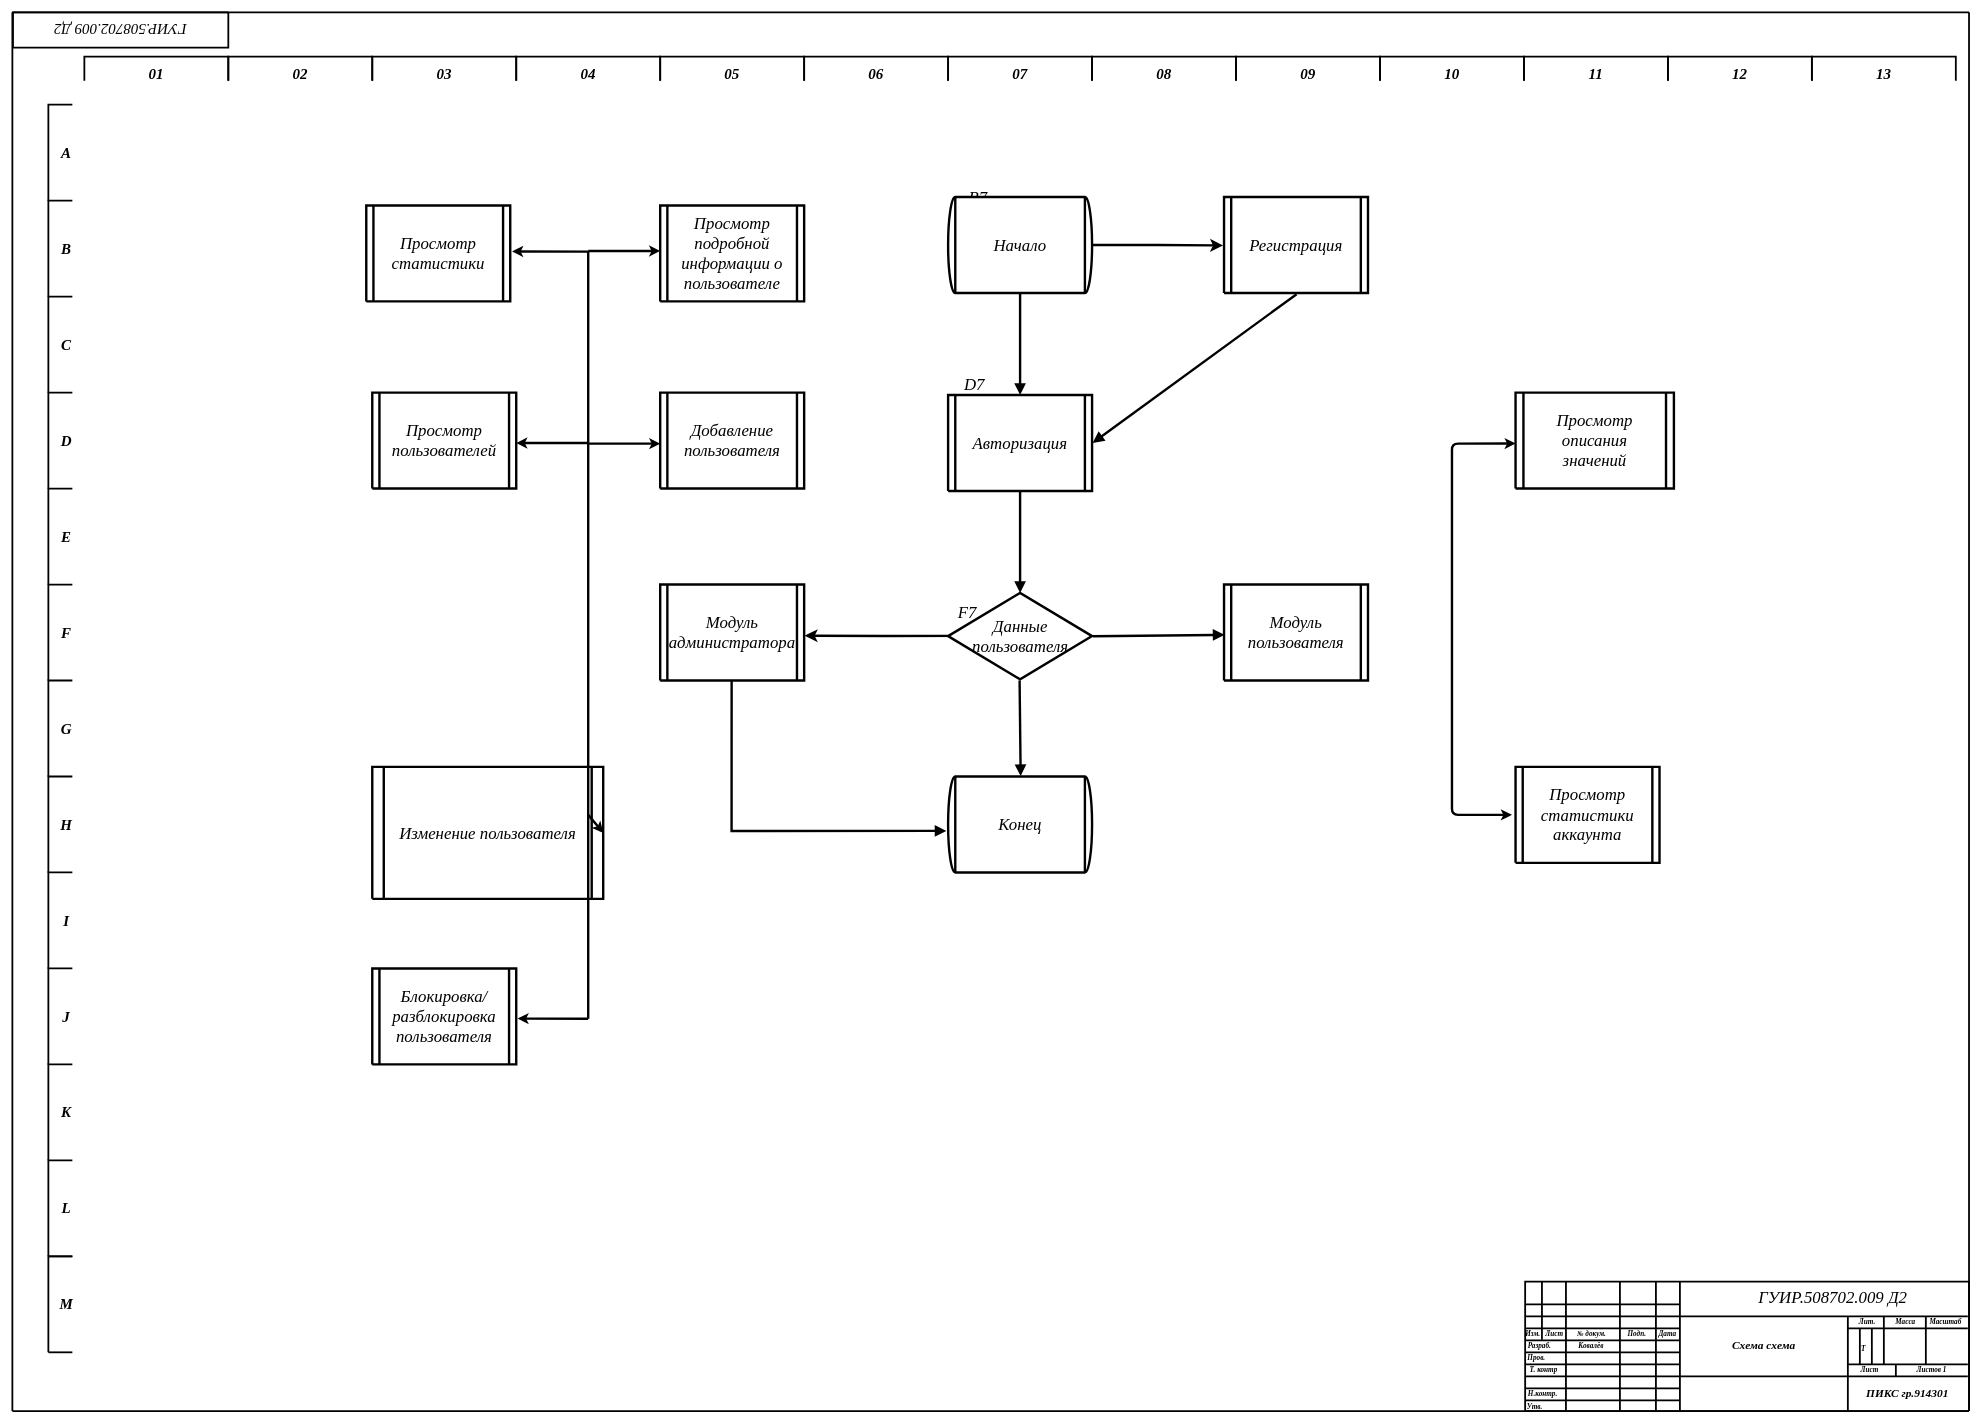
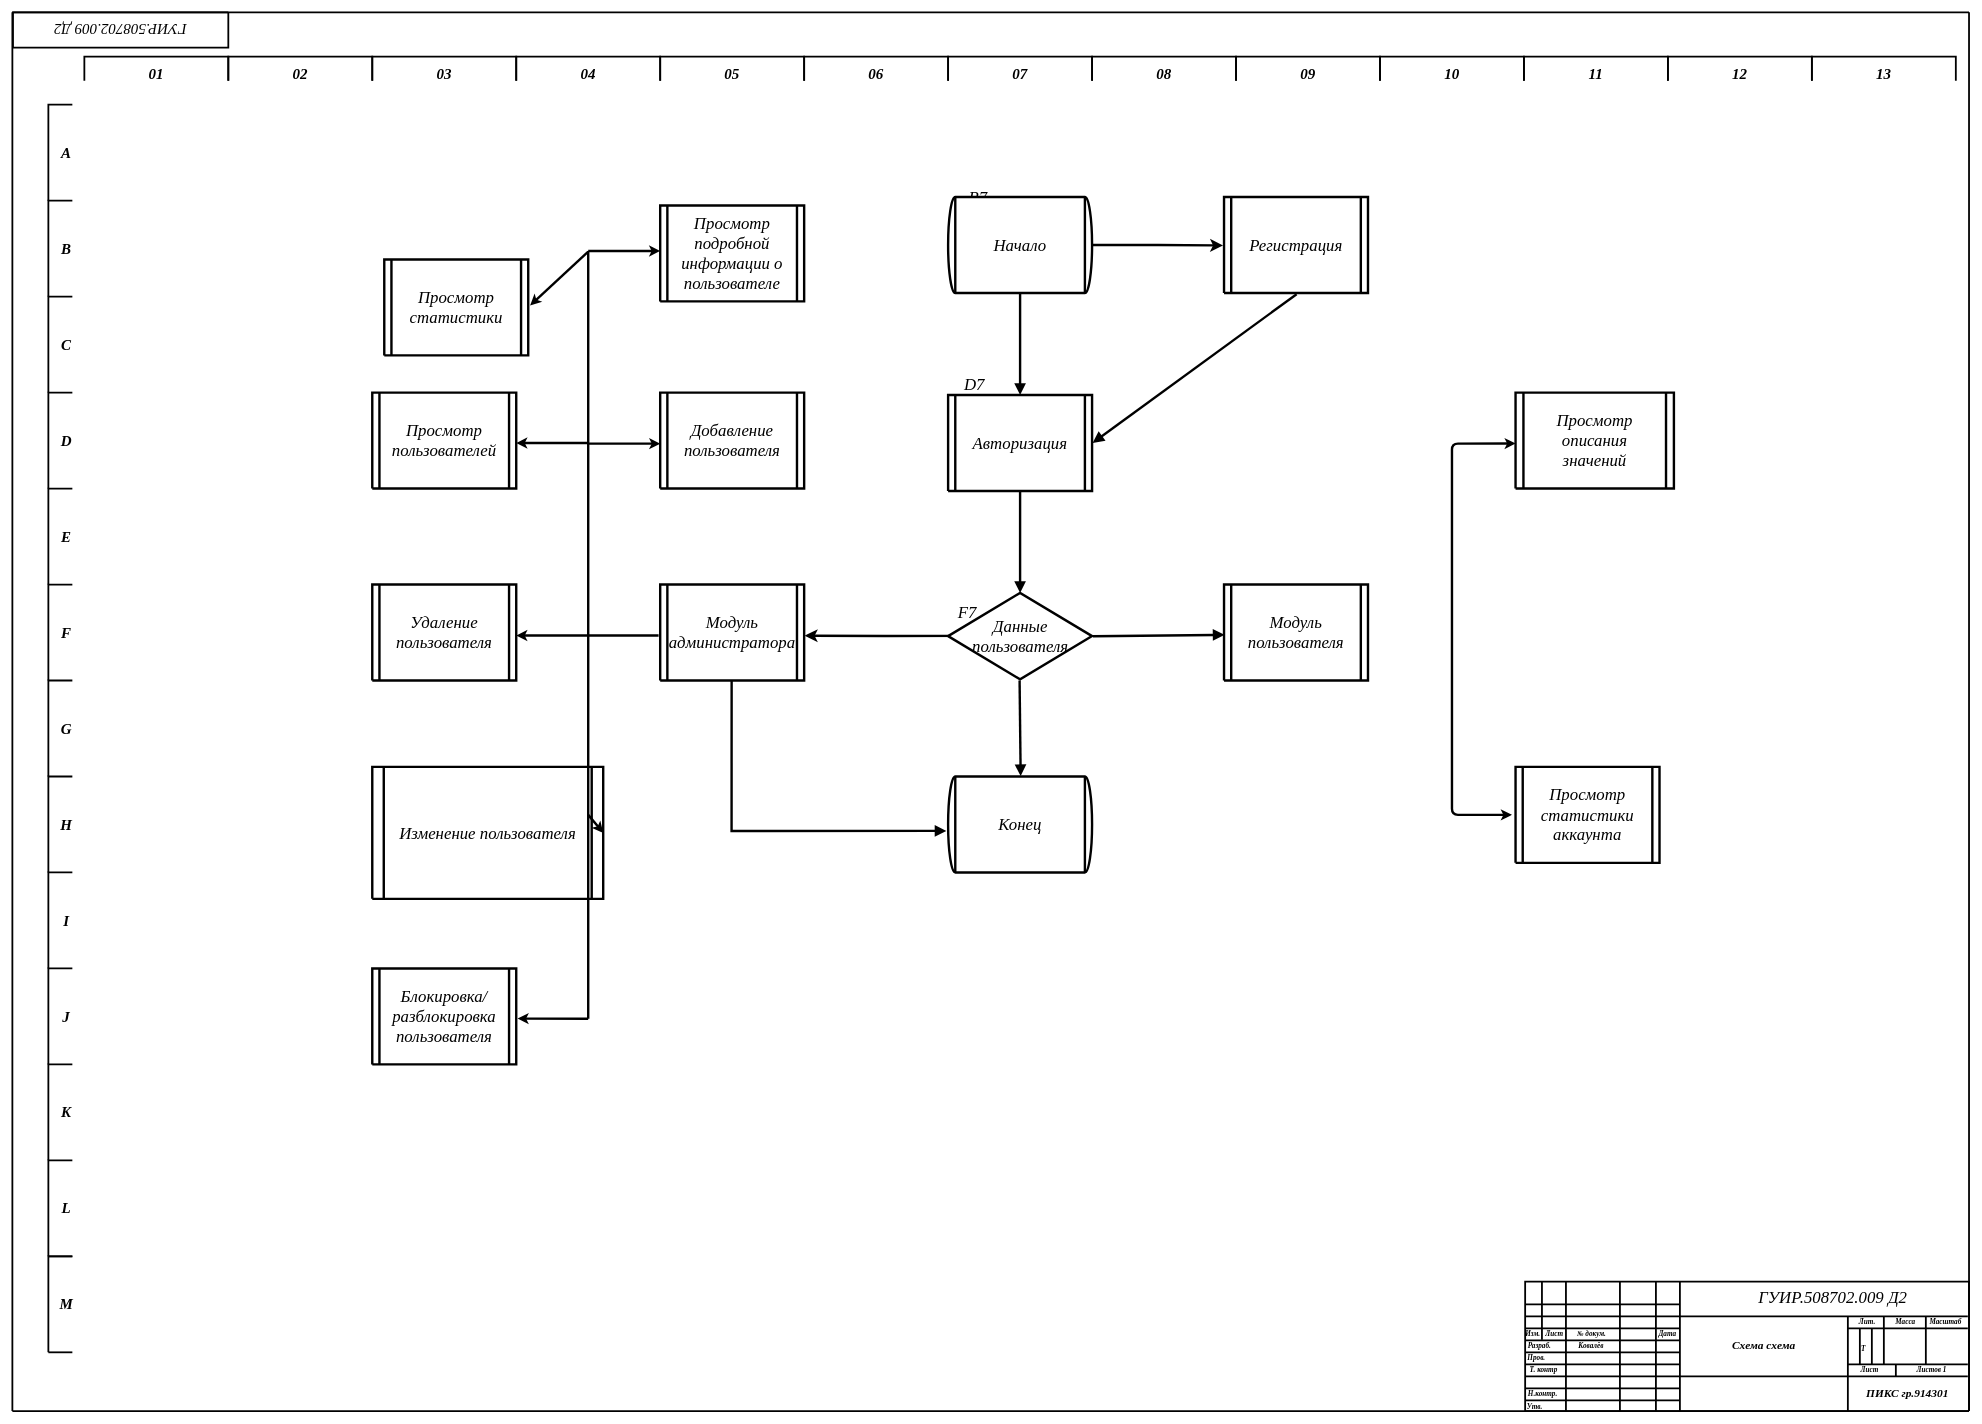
node "Просмотр статистики": moved (438, 254) -> (456, 308)
node "Удаление пользователя": added
edge "Модуль администратора" -> "Удаление пользователя": added
node "Подп.": removed
